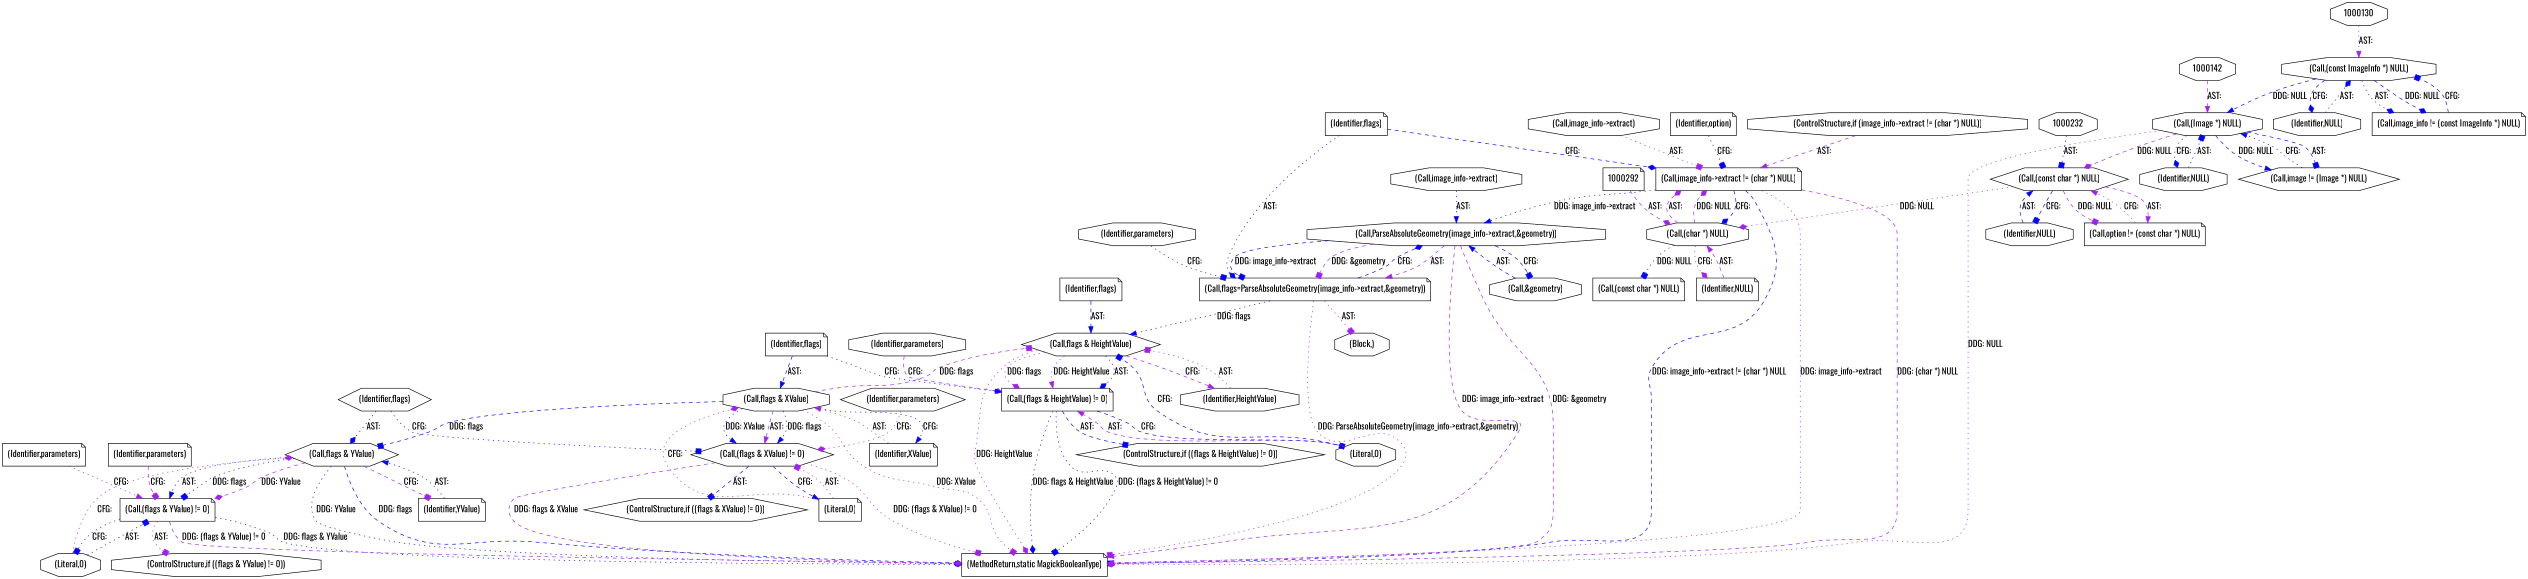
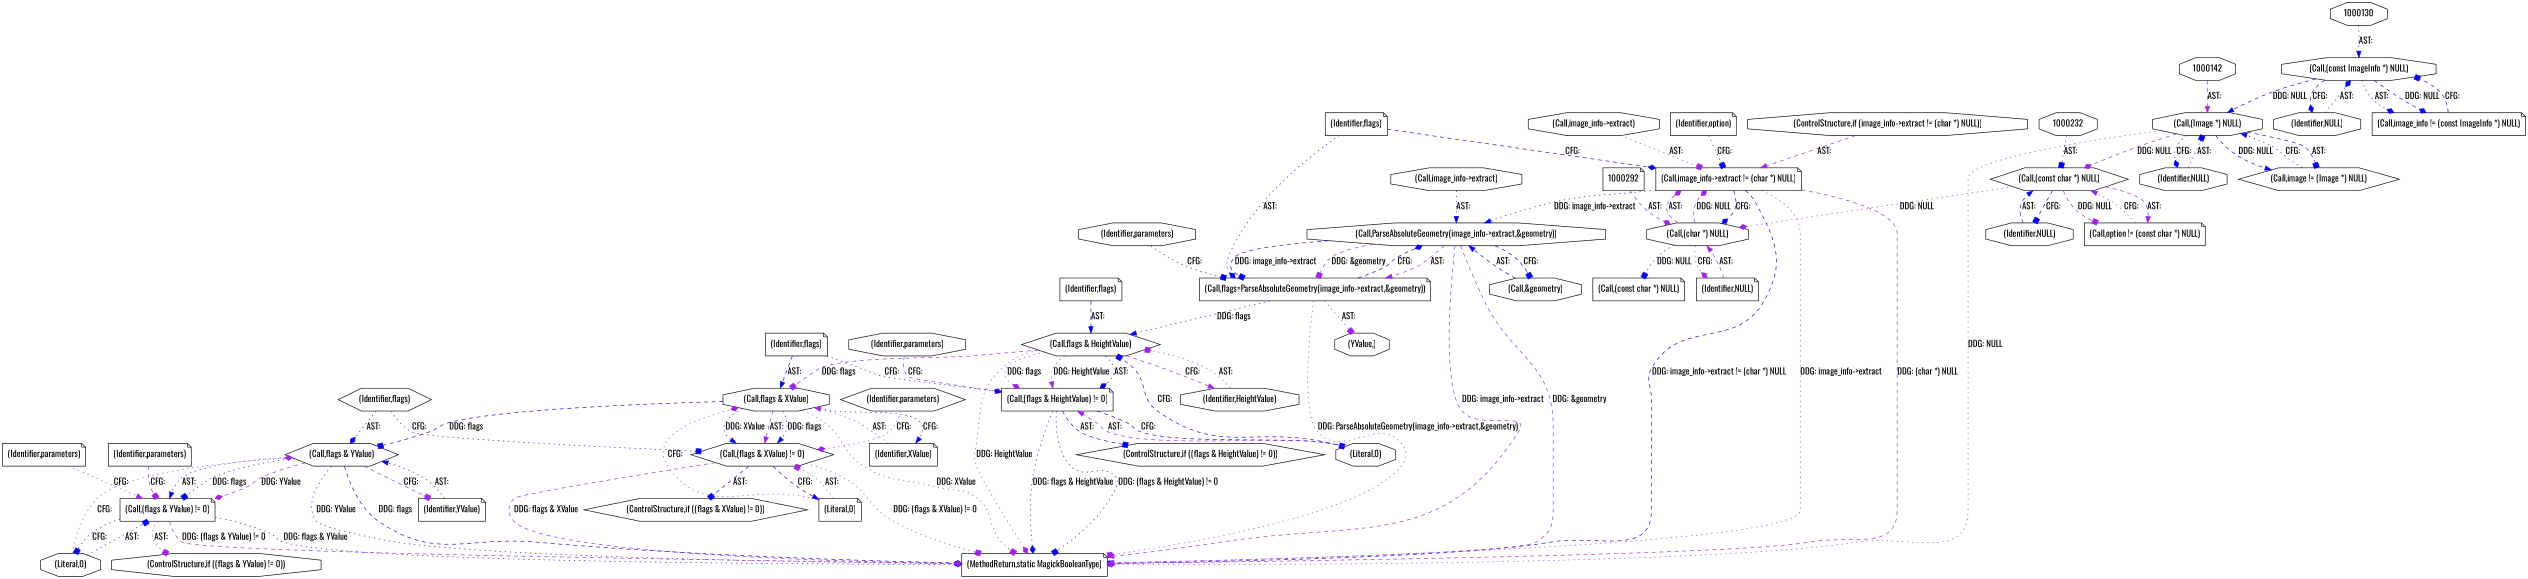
edge "1000130" -> "(Call,(const ImageInfo *) NULL)": color purple -> blue
node "(Block,)": label "(Block,)" -> "(YValue,)"
edge "(Call,flags & XValue)" -> "(Call,flags & HeightValue)": reversed
